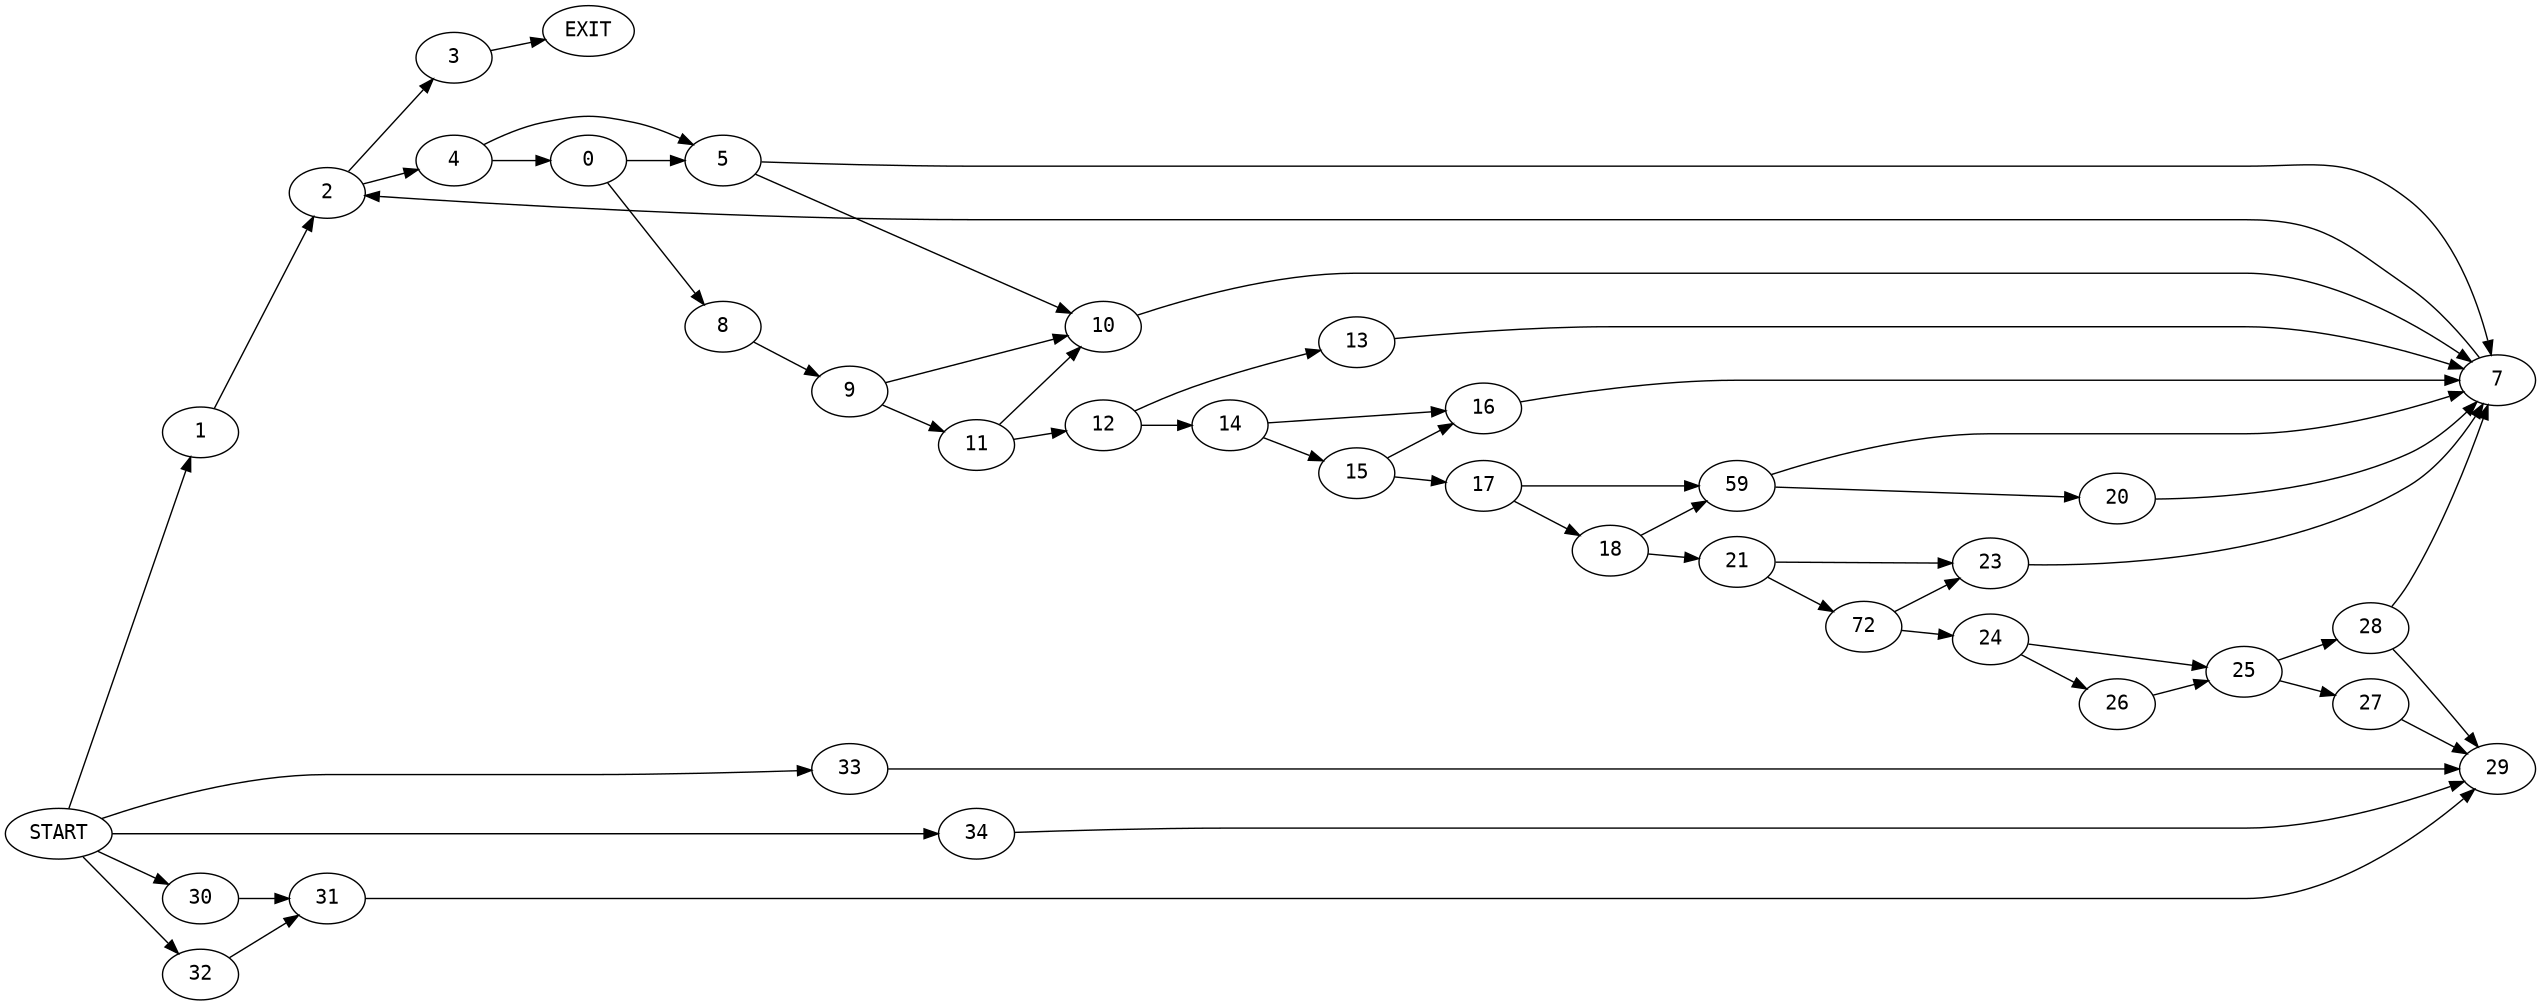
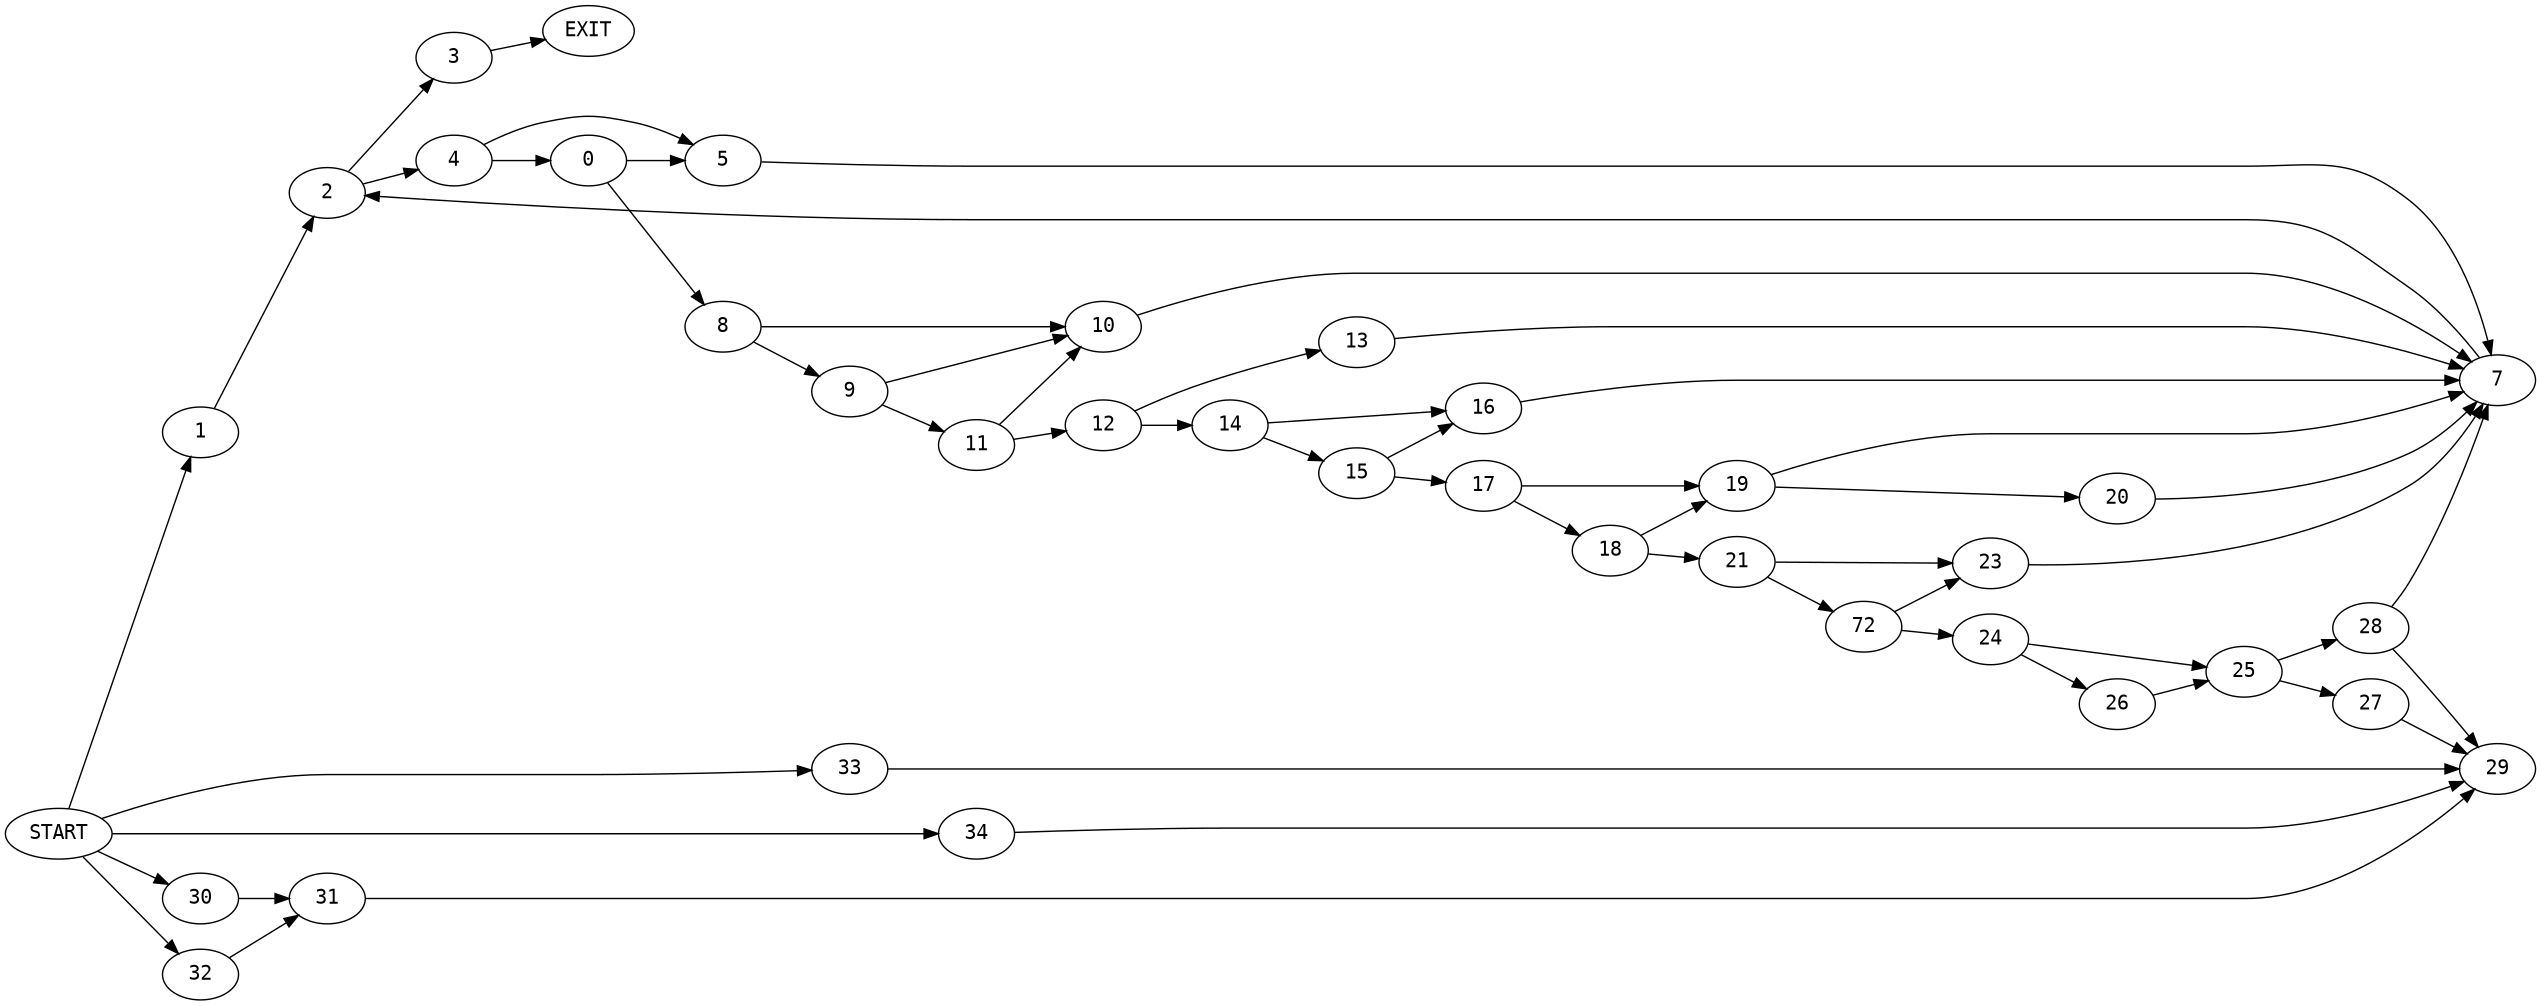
edge "5" -> "10": now "8" -> "10"
node "59": label "59" -> "19"
